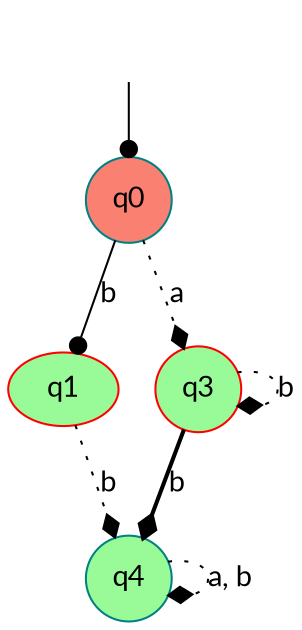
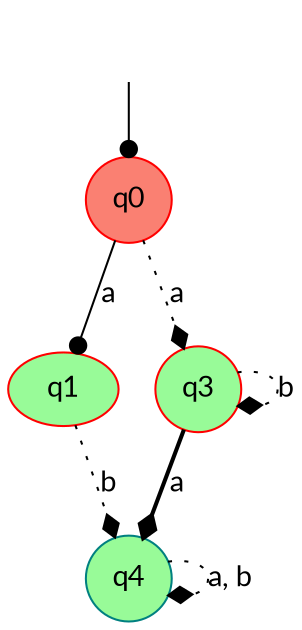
node "q0": color teal -> red
edge "q0" -> "q1": label "b" -> "a"
edge "q3" -> "q4": label "b" -> "a"
